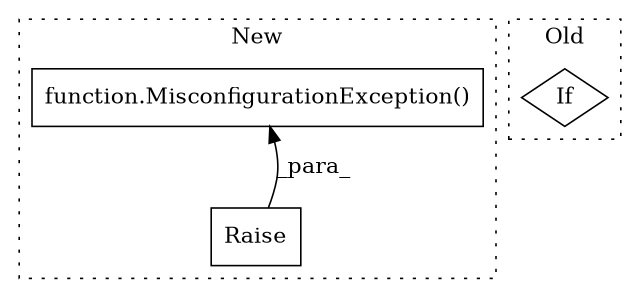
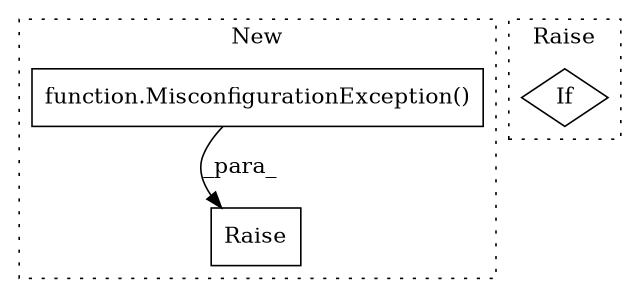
cluster "Old": label "Old" -> "Raise"
edge "Raise" -> "function.MisconfigurationException()": reversed
